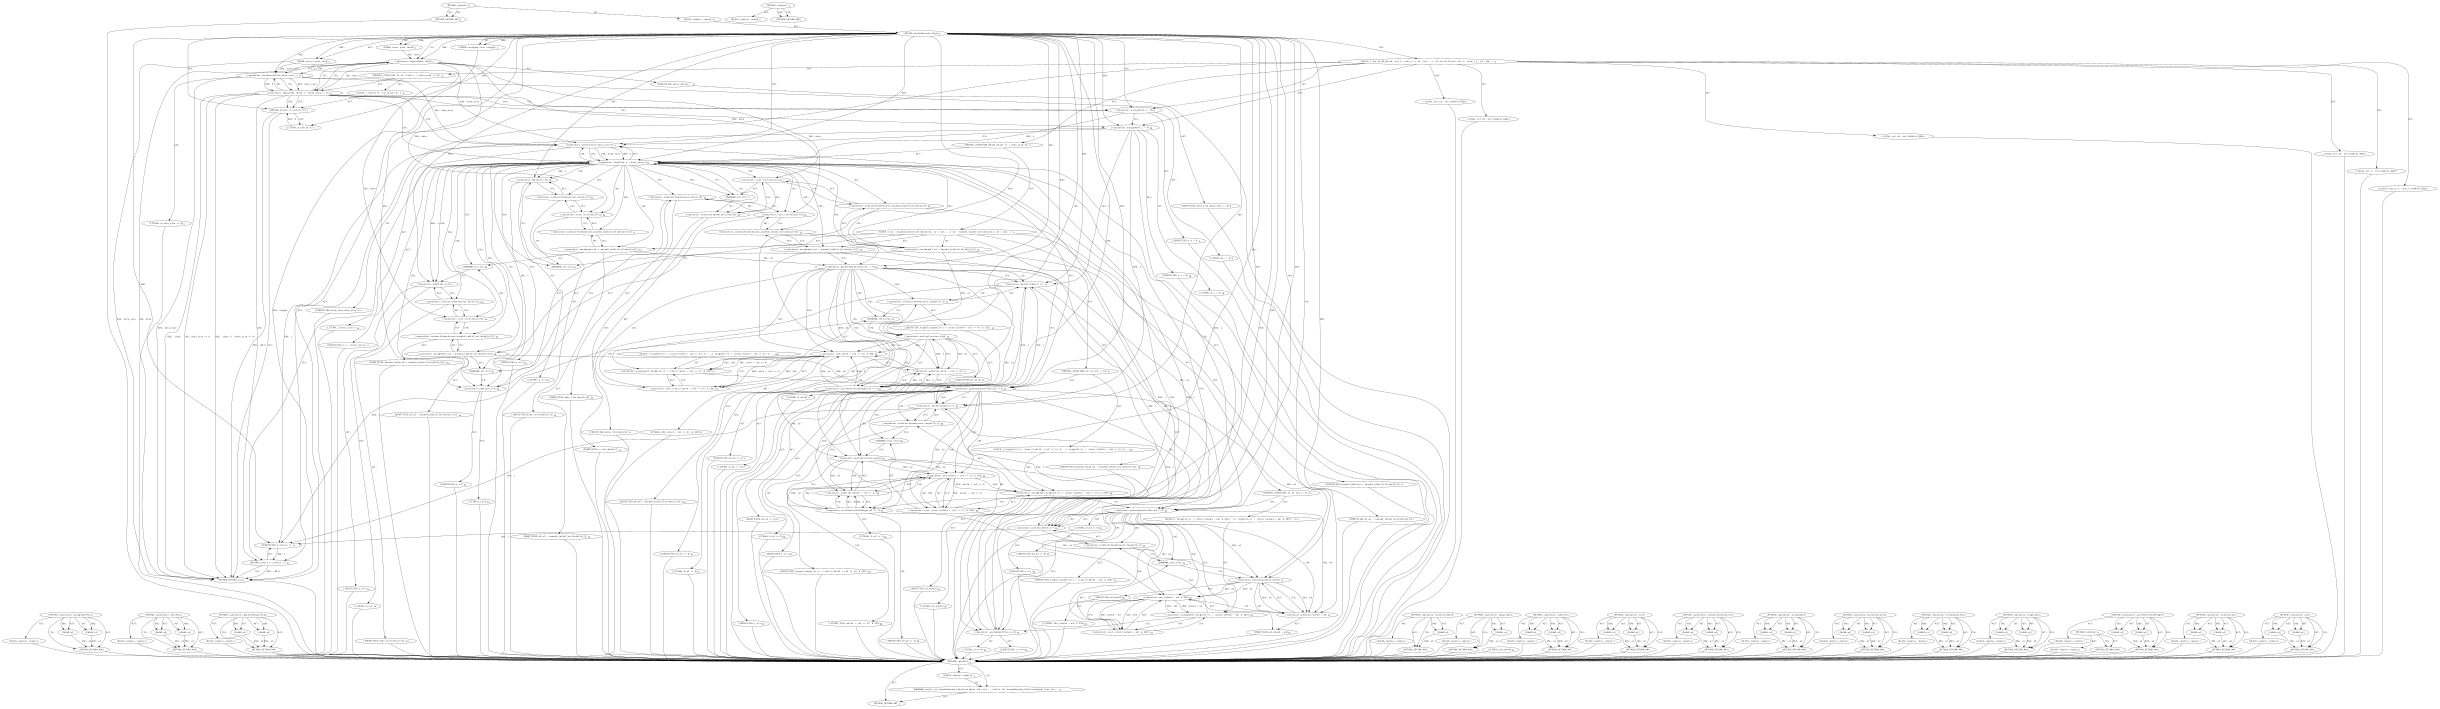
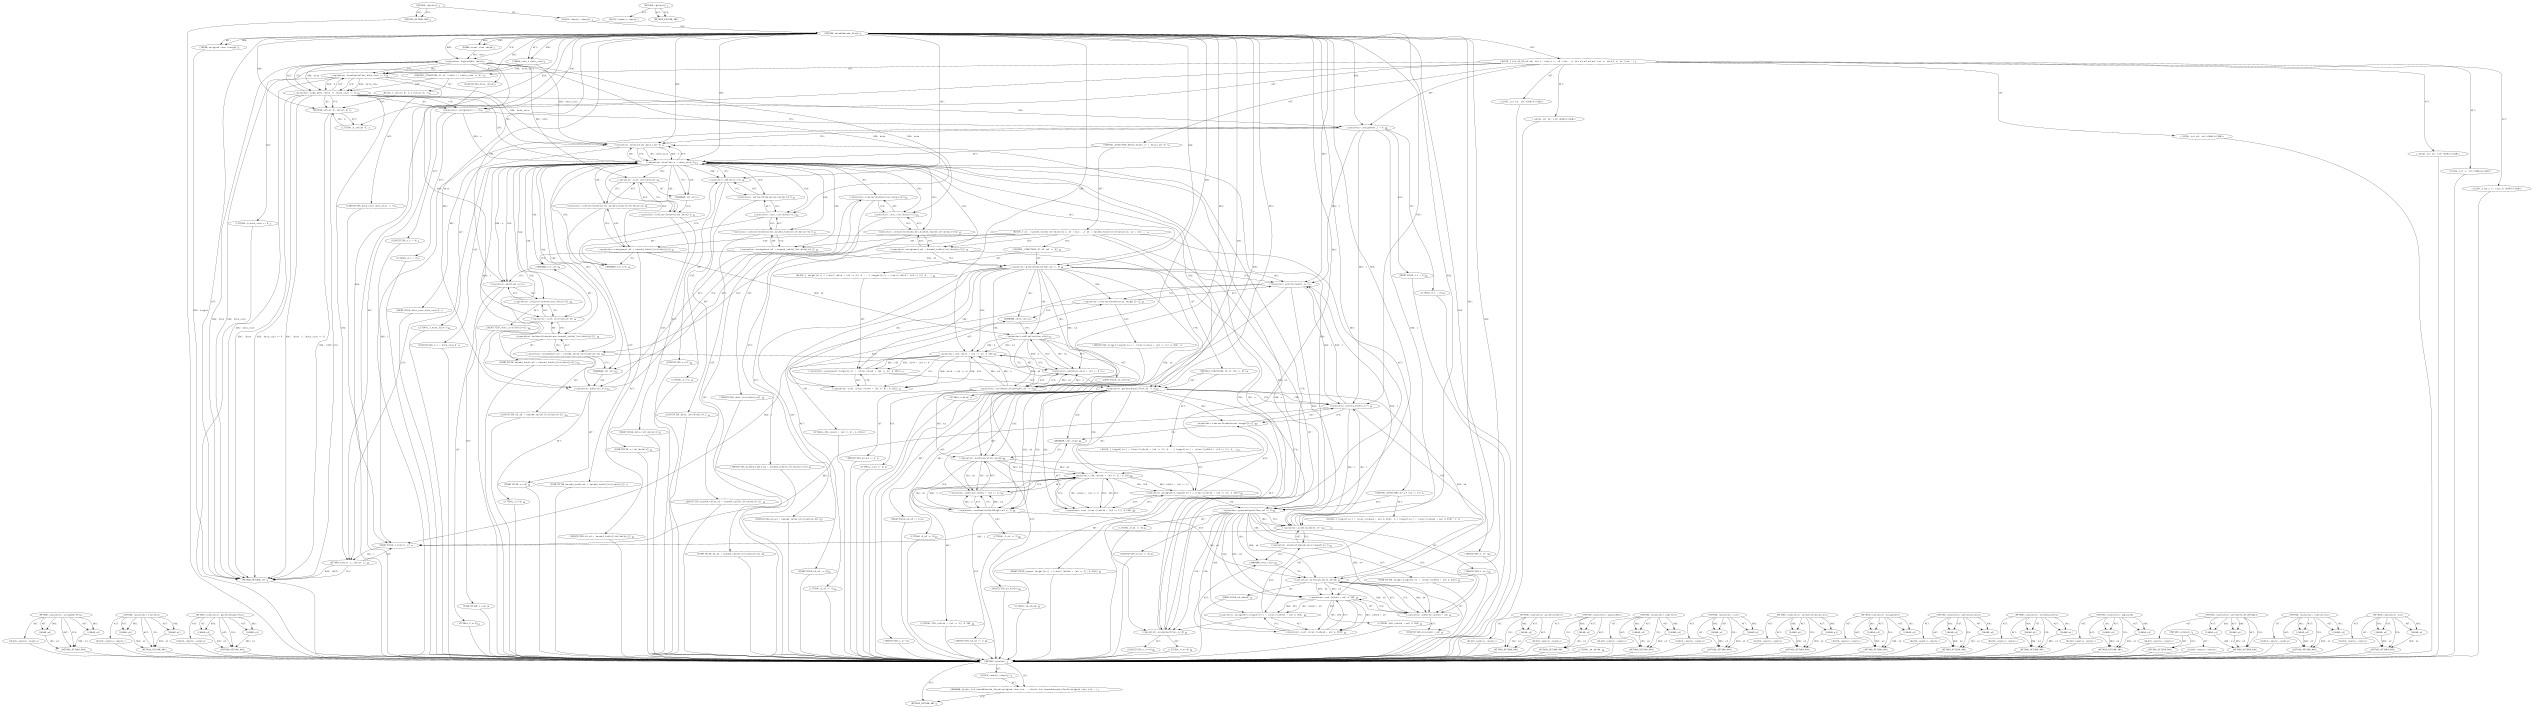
node "(CONTROL_STRUCTURE,IF,if (w2 >= 0))": added
edge "(<operator>.cast,(char)((w1*4 + (w2 >> 4)) & 255))" -> "(<operator>.and,(w1*4 + (w2 >> 4)) & 255)": removed, label "AST:"
node "(IDENTIFIER,base64_table,w2 = base64_table[(int)data[n+1]])": added
